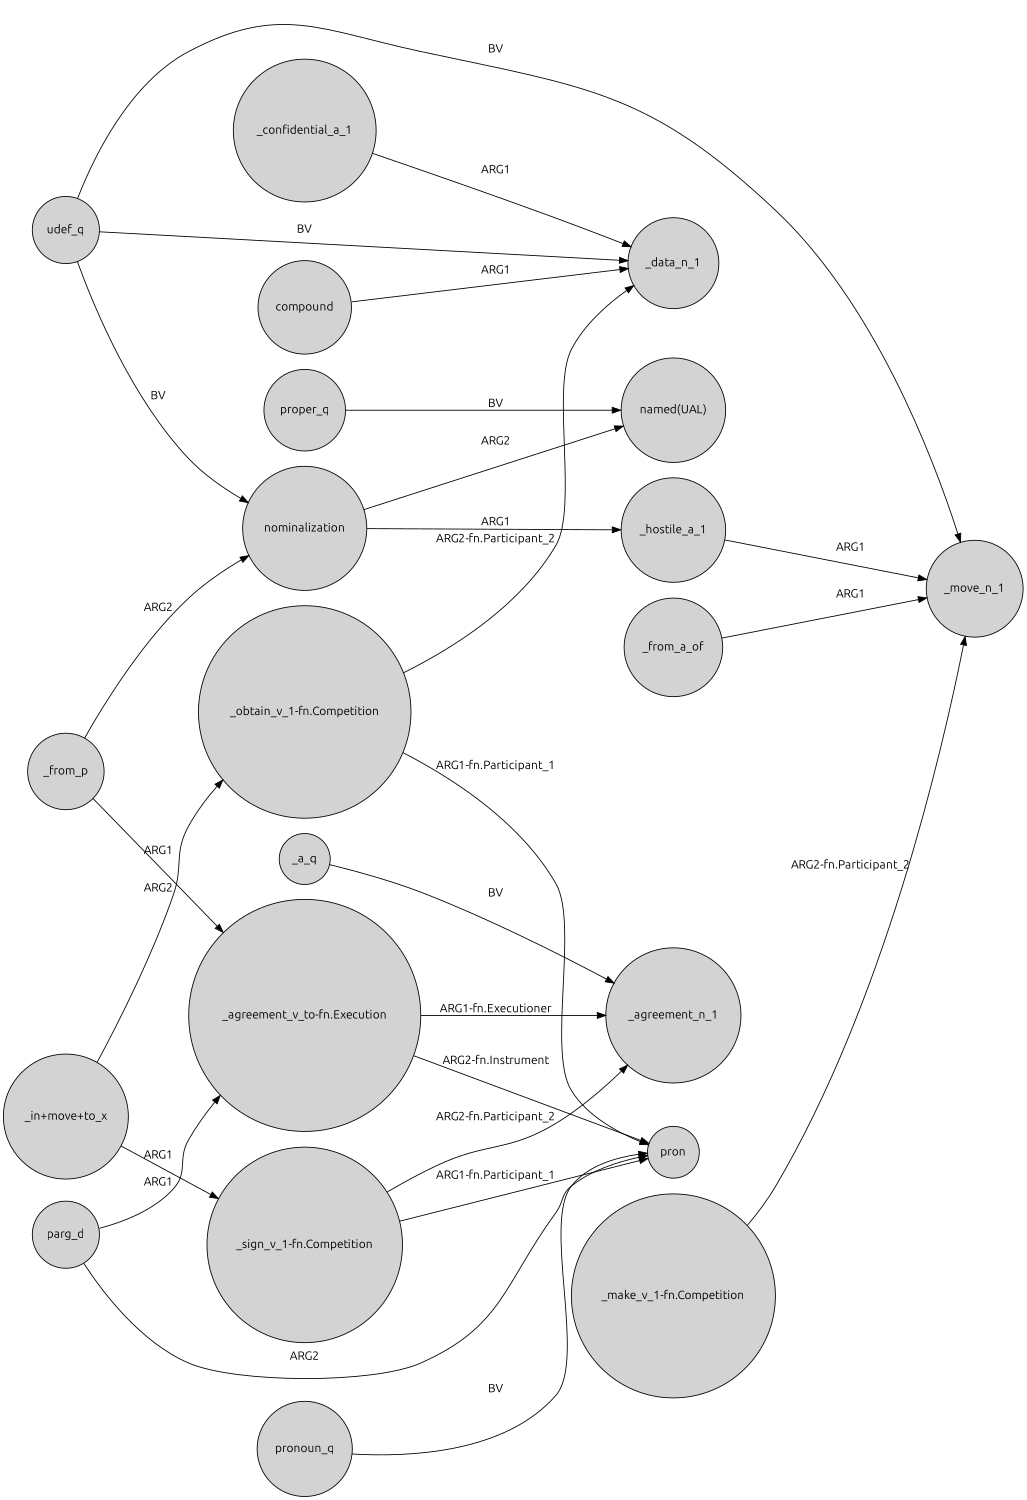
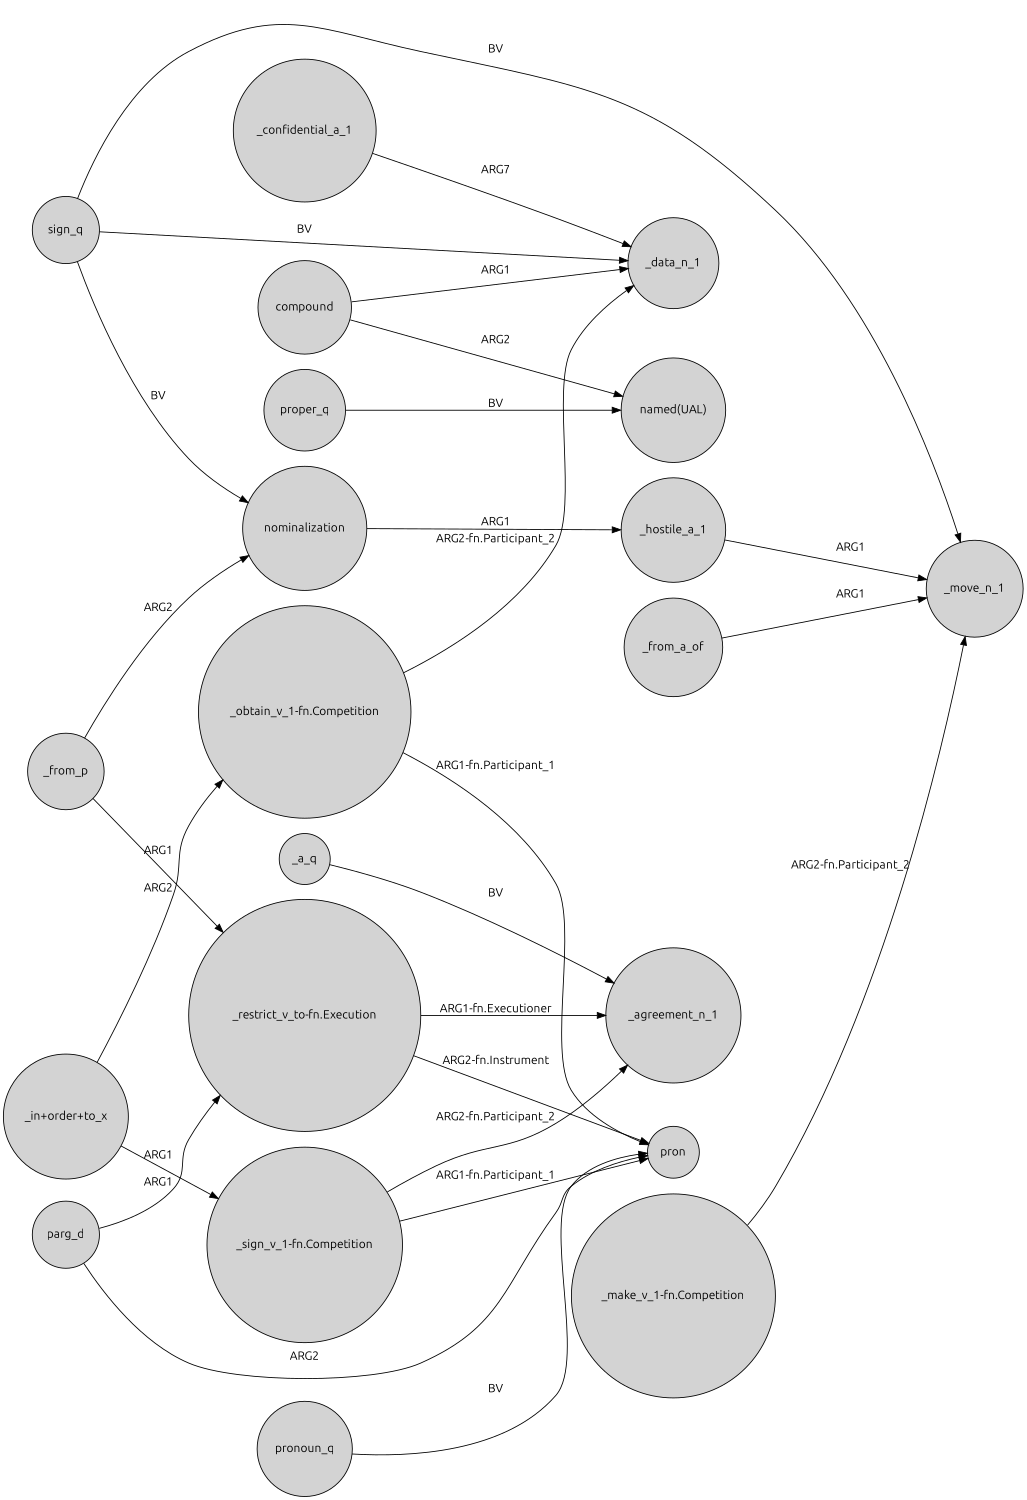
edge "_confidential_a_1" -> "_data_n_1": label "ARG1" -> "ARG7"
node "udef_q": label "udef_q" -> "sign_q"
edge "nominalization" -> "named(UAL)": now "compound" -> "named(UAL)"
node "_agreement_v_to-fn.Execution": label "_agreement_v_to-fn.Execution" -> "_restrict_v_to-fn.Execution"
node "_in+move+to_x": label "_in+move+to_x" -> "_in+order+to_x"
